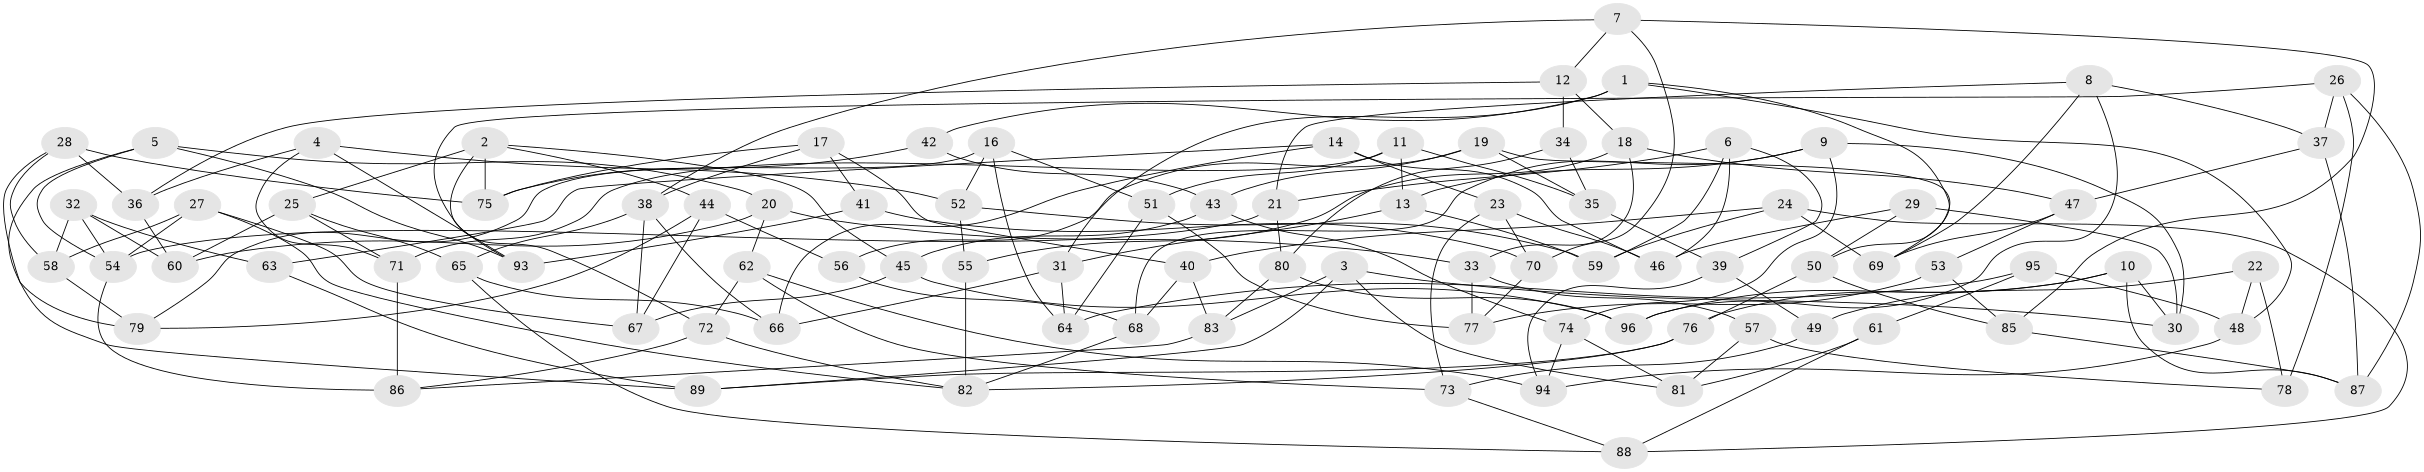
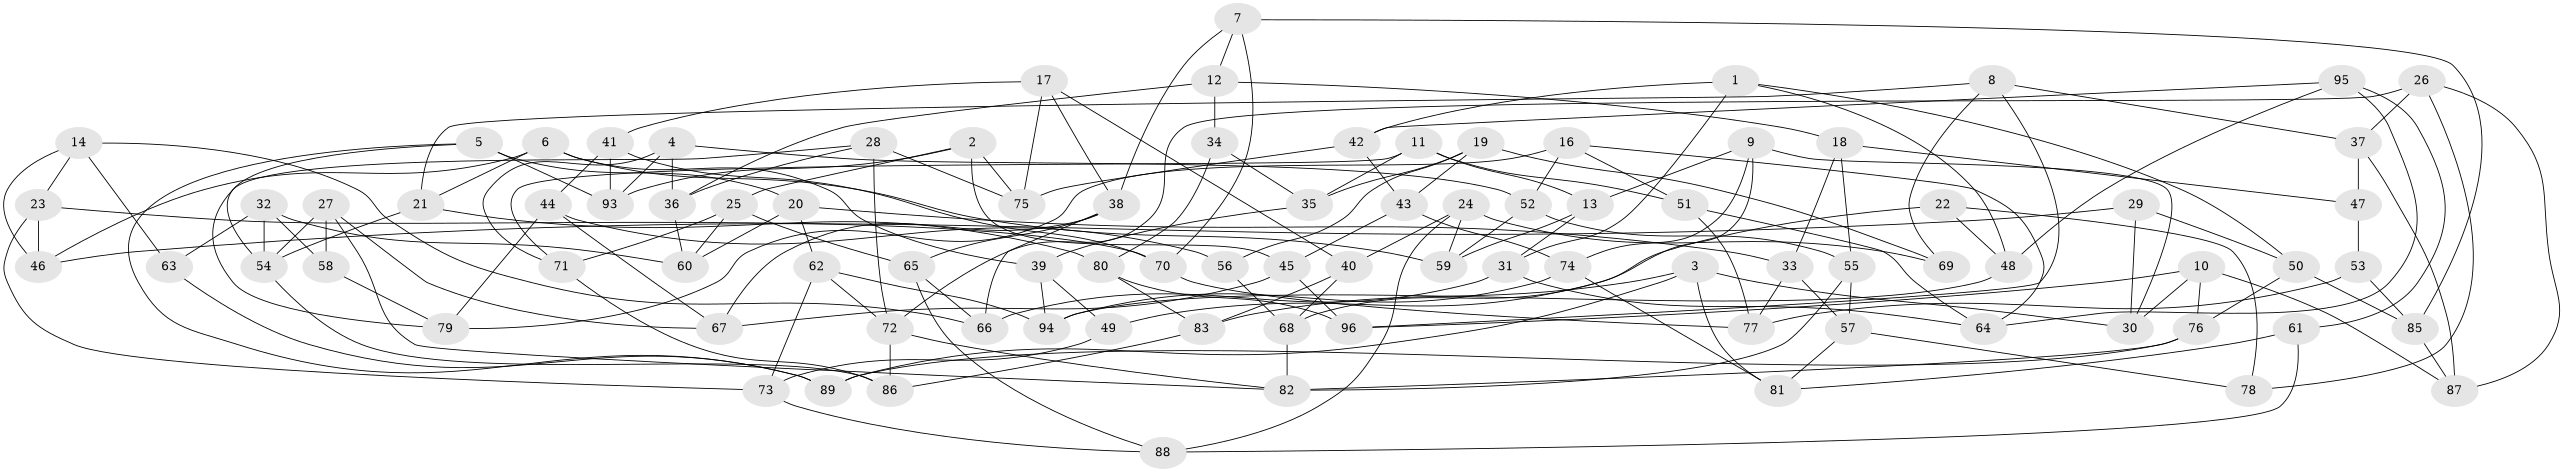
edge "95" -- "42": added
edge "2" -- "44": now "41" -- "44"
edge "28" -- "58": now "28" -- "72"
edge "47" -- "69": removed
edge "55" -- "57": added
